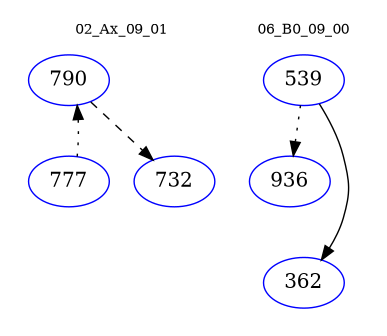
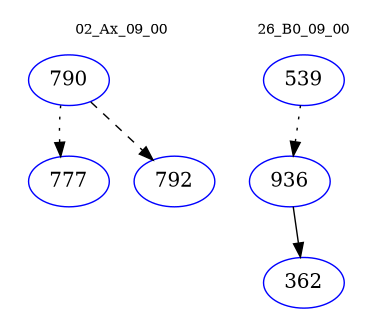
cluster "02_Ax_09_01": label "02_Ax_09_01" -> "02_Ax_09_00"
cluster "06_B0_09_00": label "06_B0_09_00" -> "26_B0_09_00"
edge "777" -> "790": reversed
edge "539" -> "362": now "936" -> "362"
node "732": label "732" -> "792"
